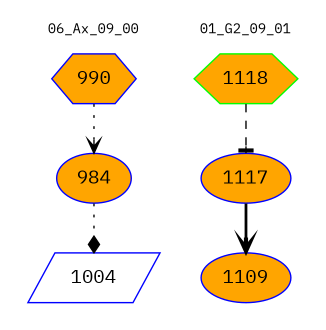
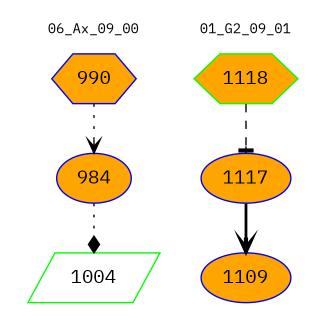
node "1004": color blue -> green
